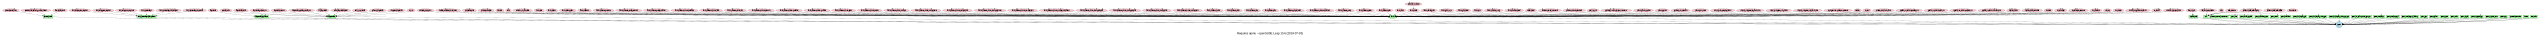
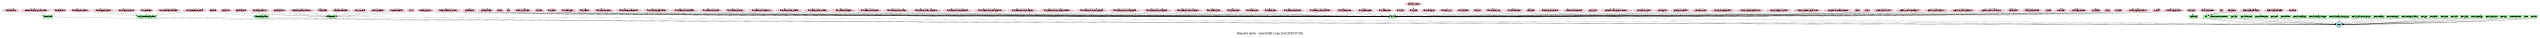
node "gnome-boxes-lang": label "gnome-boxes-lang" -> "stick-boxes-lang"
node "libvirt-daemon-driver-qemu": label "libvirt-daemon-driver-qemu" -> "libvirt-daemon-lxde-qemu"
node "scc-manager-common": label "scc-manager-common" -> "virt-manager-common"
node "qemu-audio-typelib": label "qemu-audio-typelib" -> "qemu-audio-spice"
